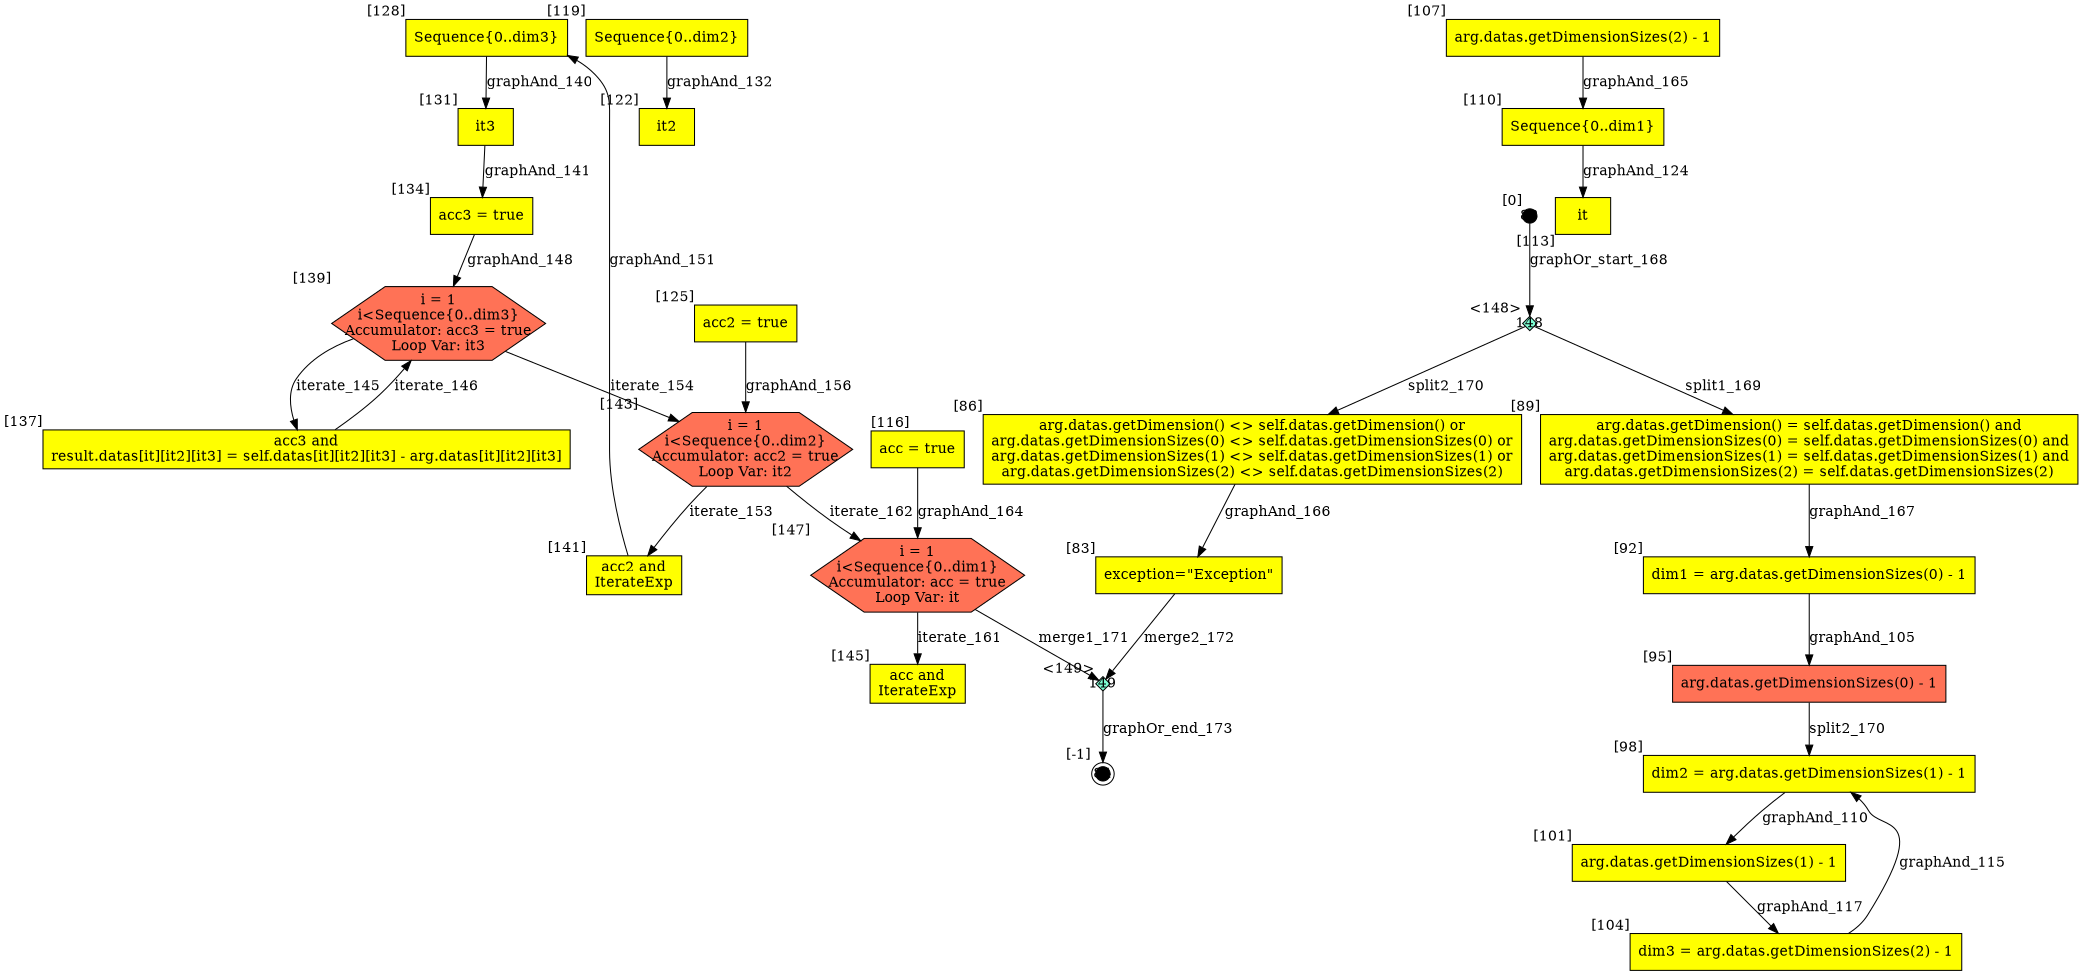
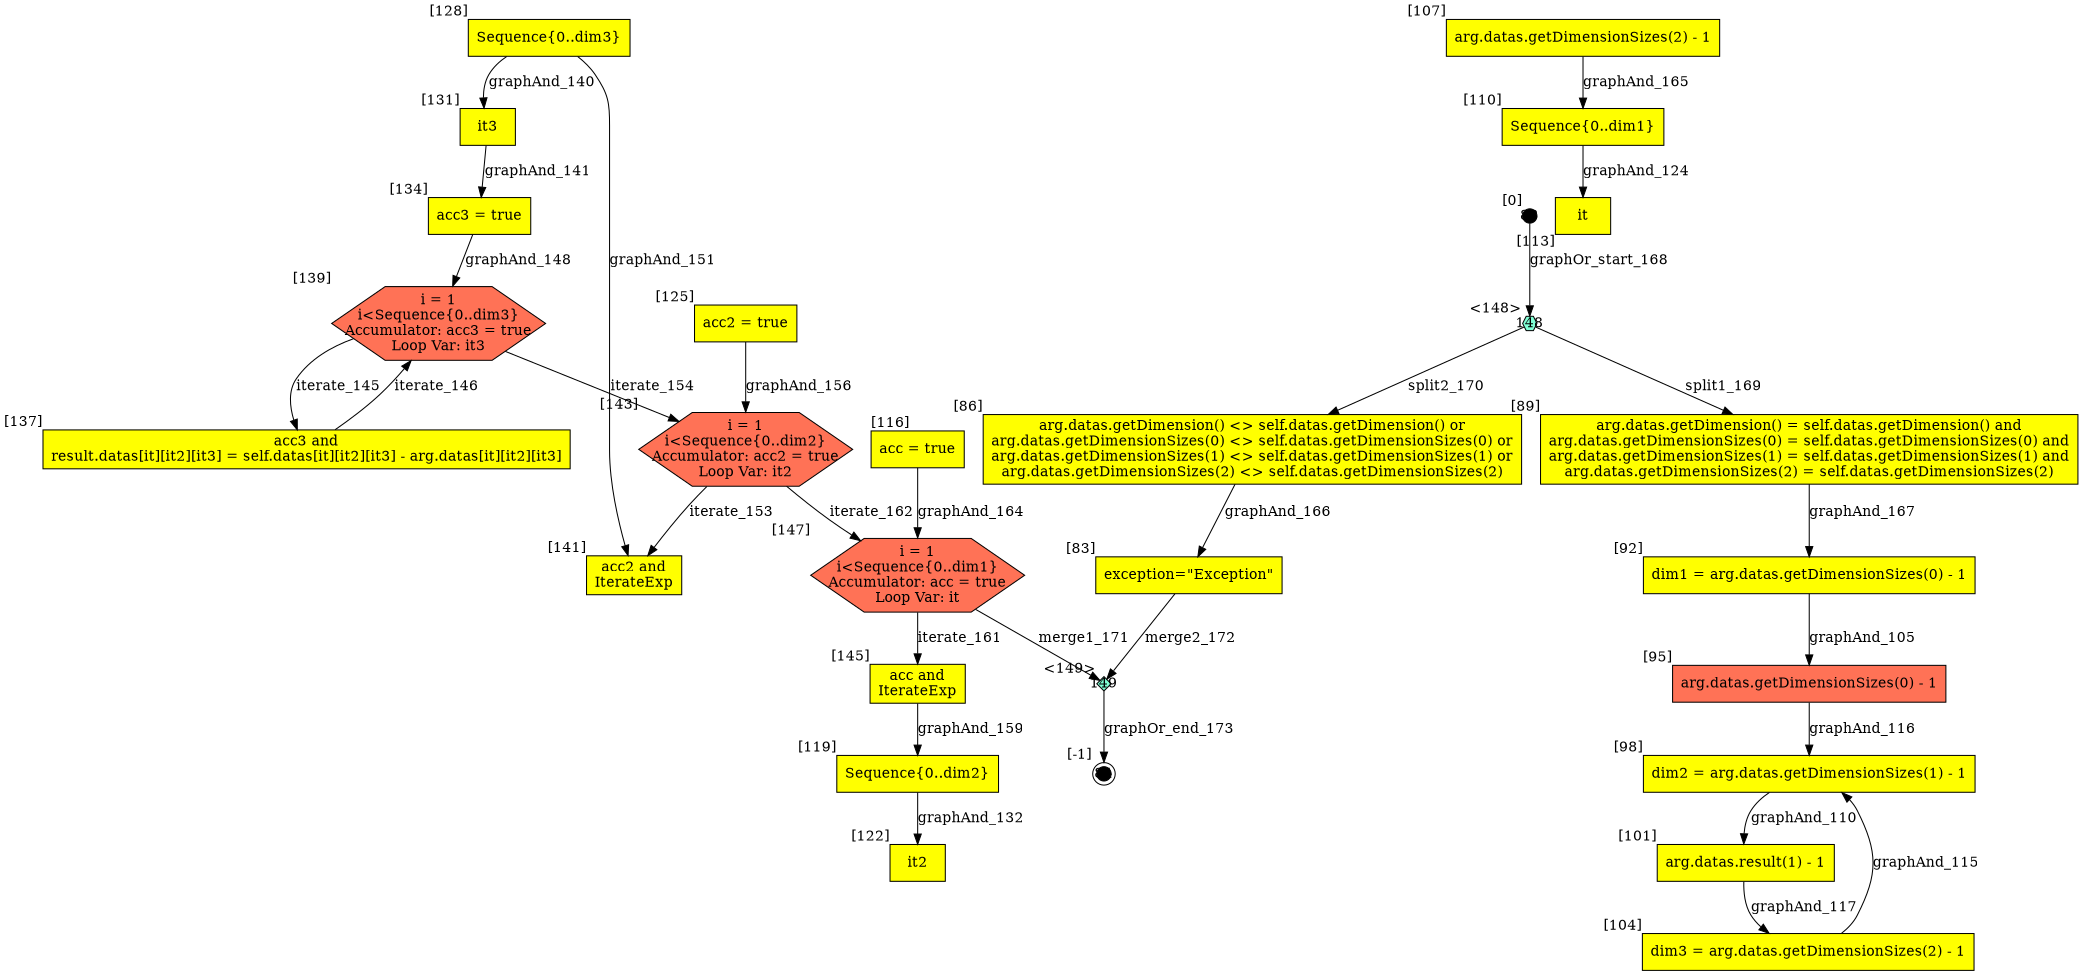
edge "acc2 and IterateExp [141]" -> "Sequence{0..dim3} [128]": reversed
node "148 <148>": shape diamond -> hexagon
edge "acc and IterateExp [145]" -> "Sequence{0..dim2} [119]": added, label "graphAnd_159"
edge "arg.datas.getDimensionSizes(0) - 1 [95]" -> "dim2 = arg.datas.getDimensionSizes(1) - 1 [98]": label "split2_170" -> "graphAnd_116"
node "arg.datas.getDimensionSizes(1) - 1 [101]": label "arg.datas.getDimensionSizes(1) - 1 [101]" -> "arg.datas.result(1) - 1 [101]"
